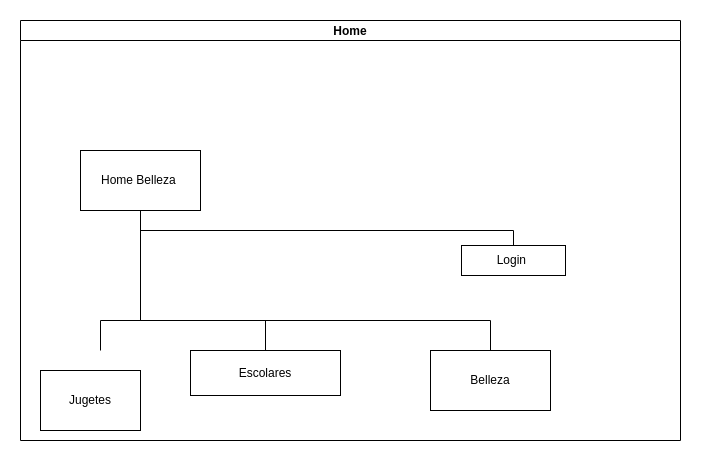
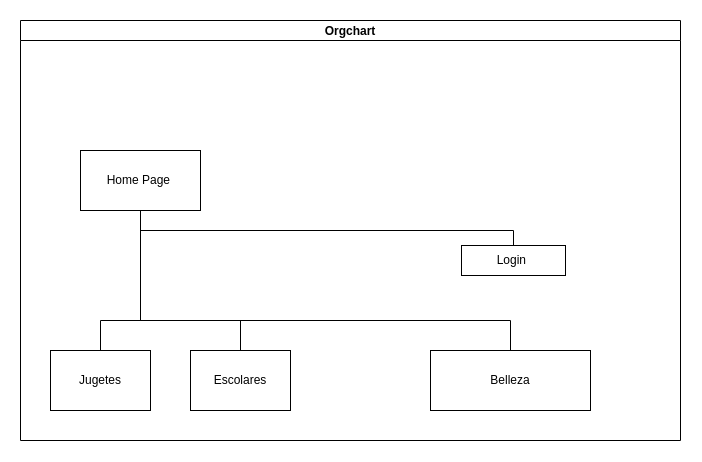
node "Home": label "Home" -> "Orgchart"
node "Home Belleza": label "Home Belleza" -> "Home Page"
node "Escolares": size 150x45 -> 100x60
node "Belleza": size 120x60 -> 160x60
node "Jugetes": moved (91, 401) -> (101, 381)
